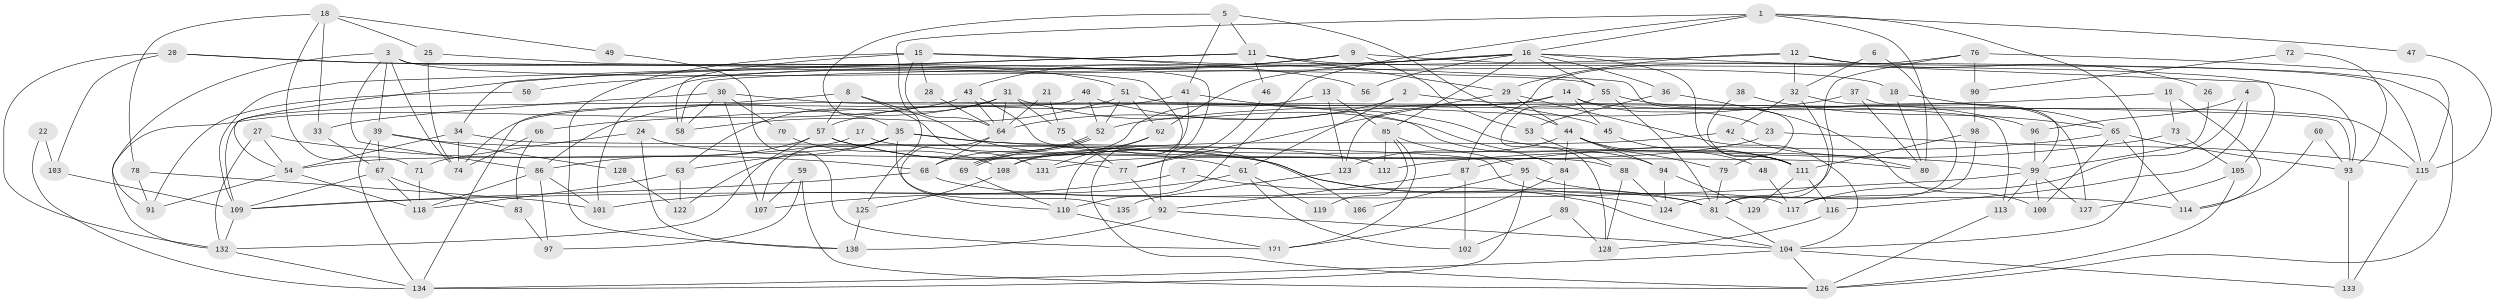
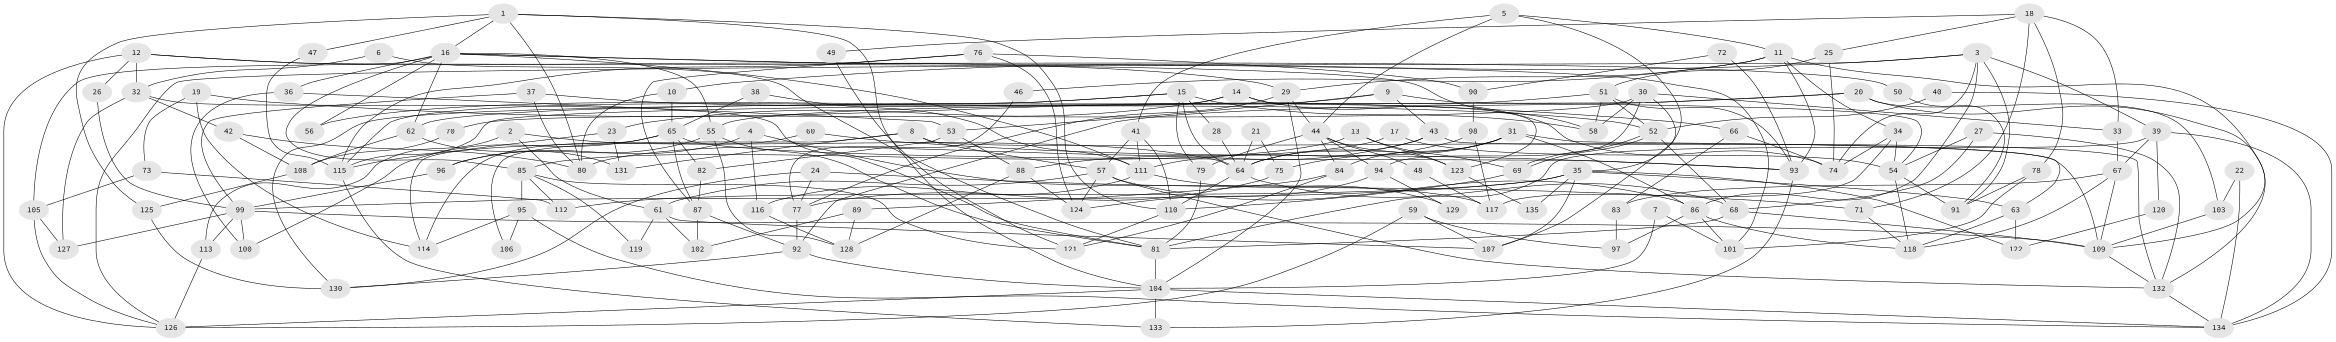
node "45": removed
node "82": added
